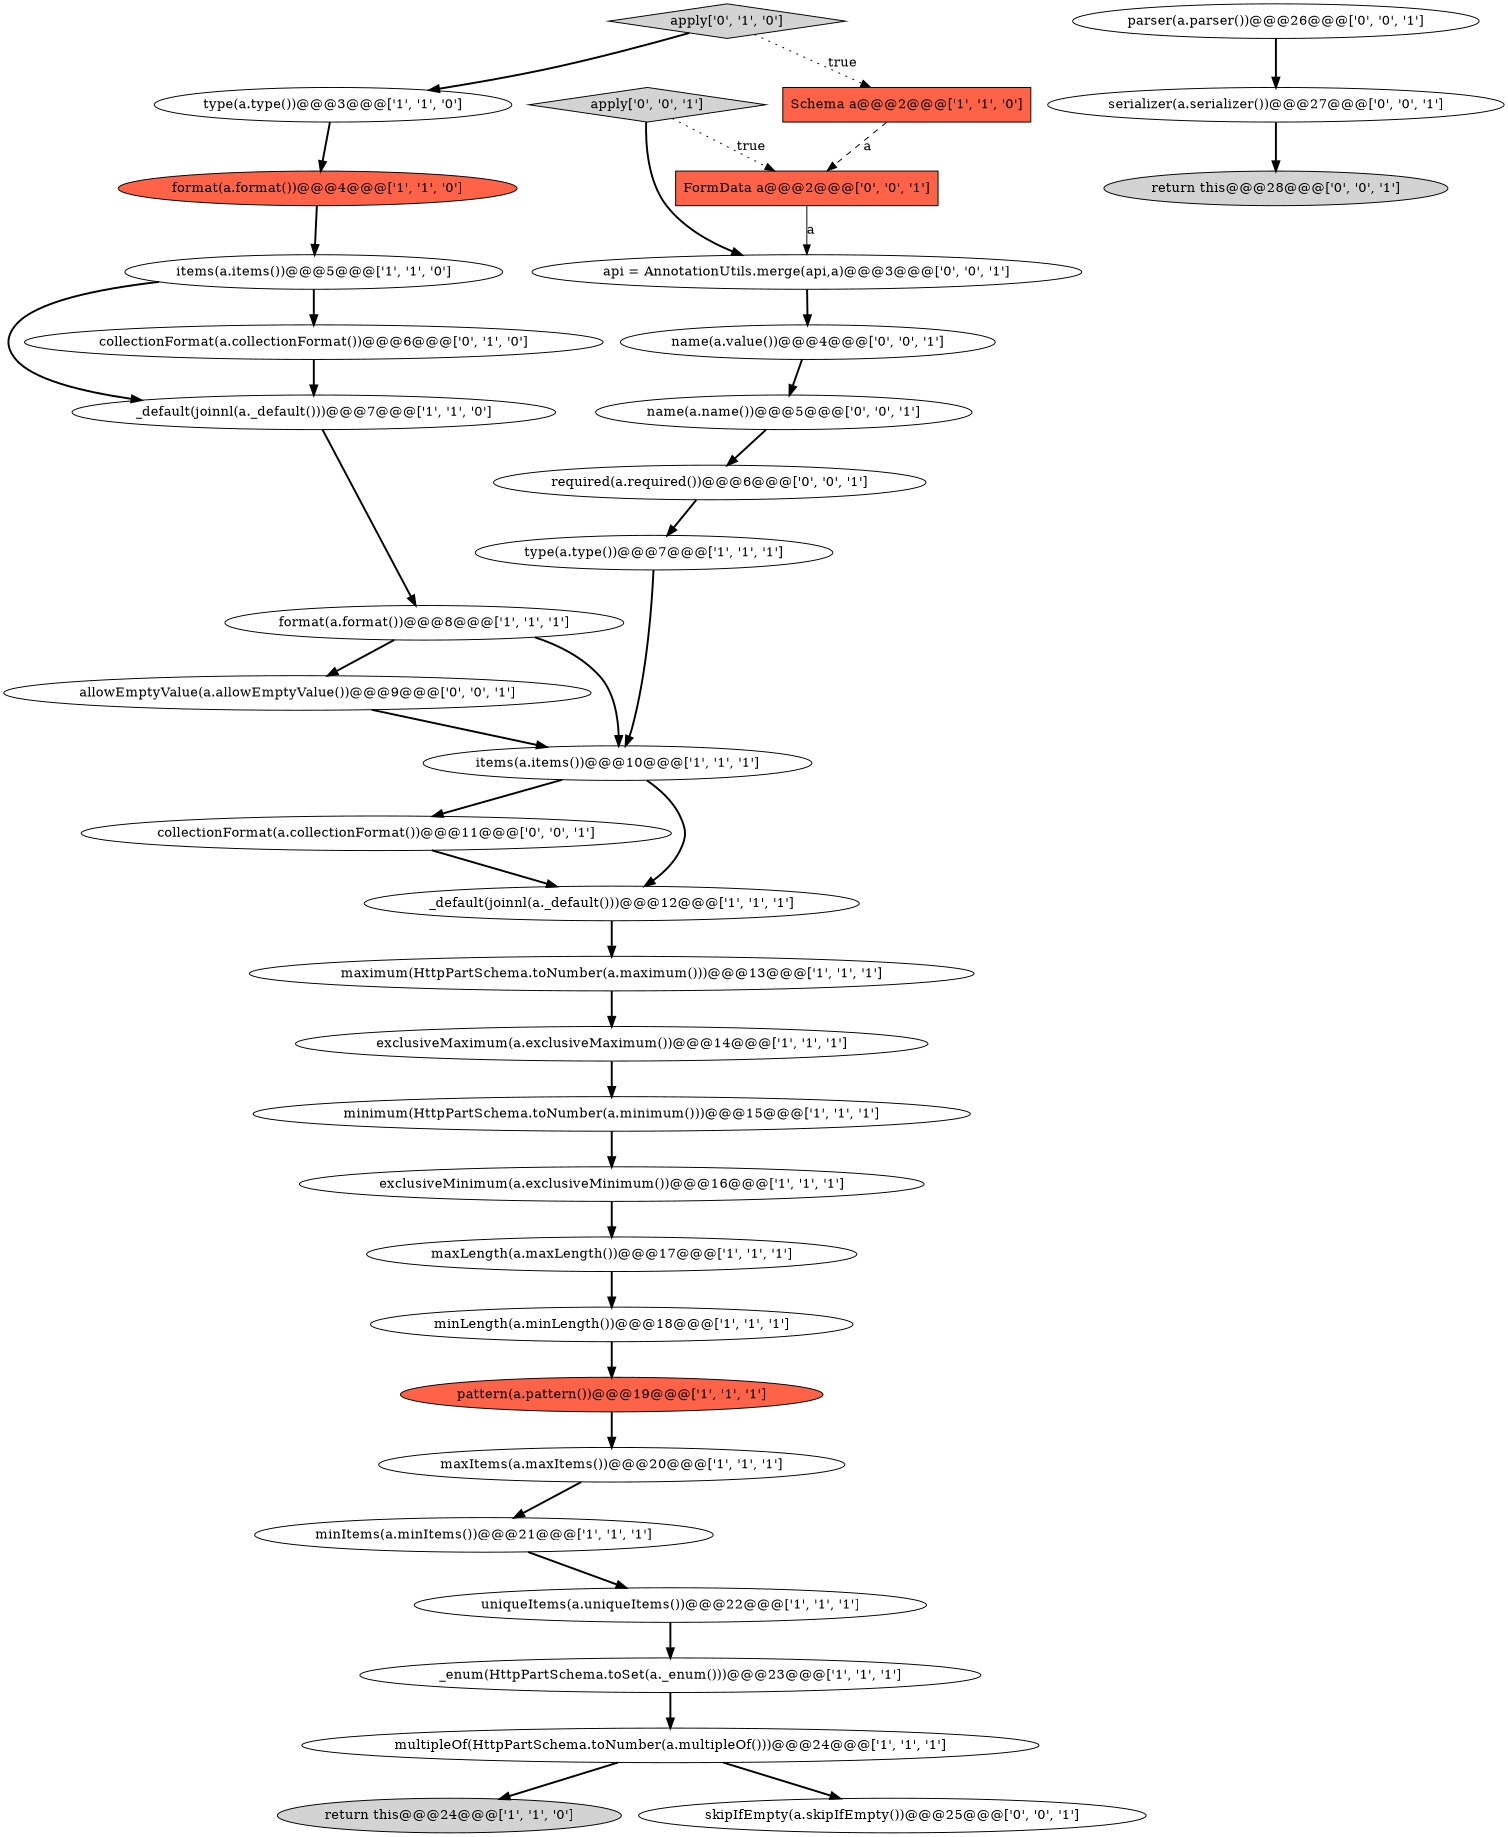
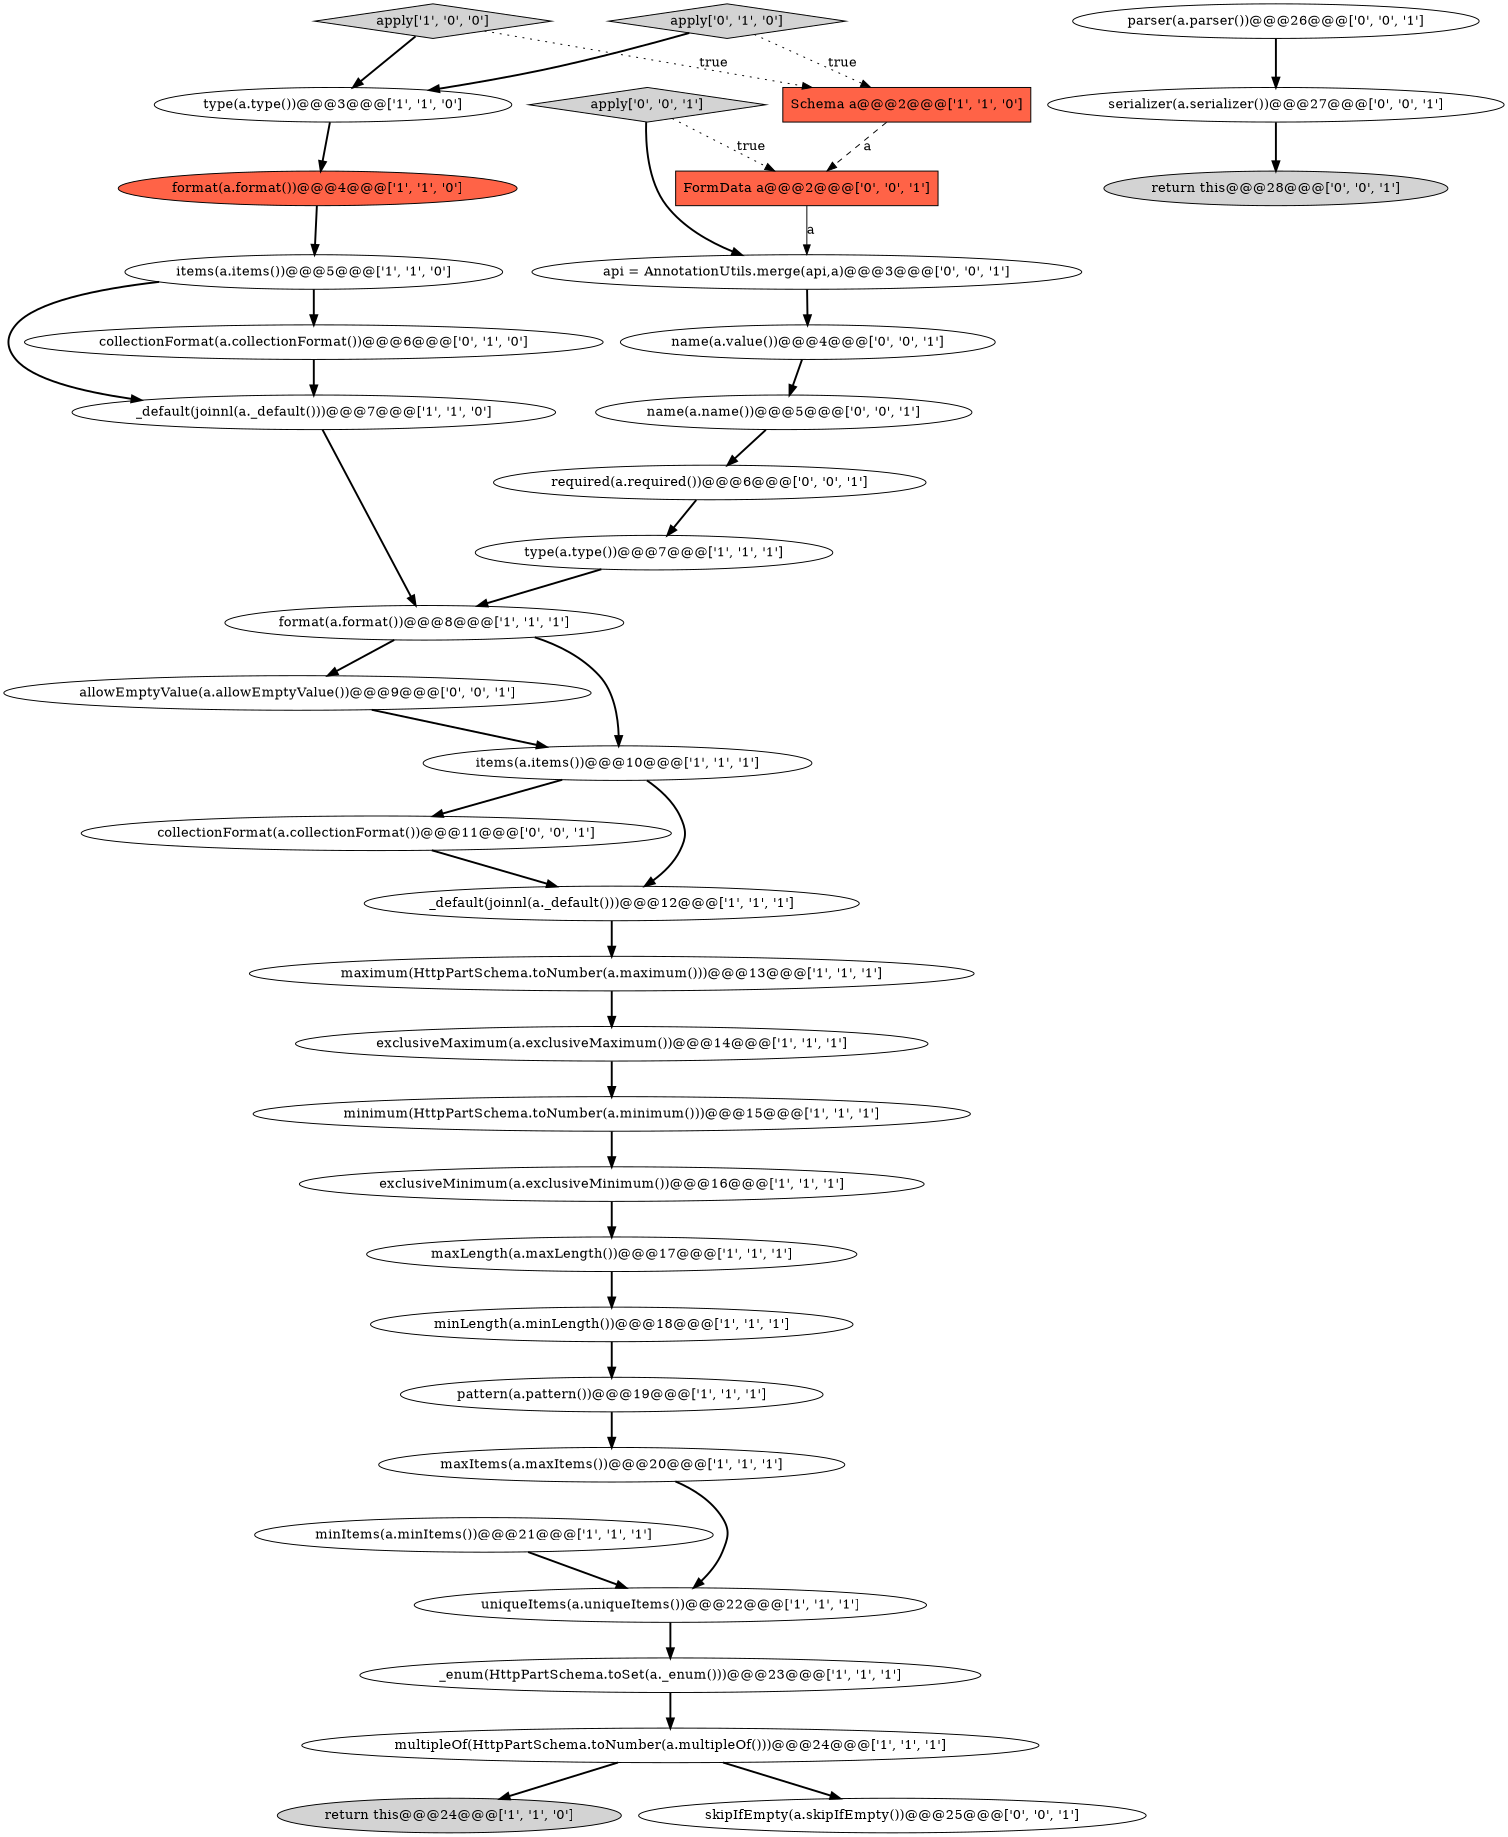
node "apply['1', '0', '0']": added
edge "type(a.type())@@@7@@@['1', '1', '1']" -> "items(a.items())@@@10@@@['1', '1', '1']": now "type(a.type())@@@7@@@['1', '1', '1']" -> "format(a.format())@@@8@@@['1', '1', '1']"
node "pattern(a.pattern())@@@19@@@['1', '1', '1']": fillcolor tomato -> white
edge "maxItems(a.maxItems())@@@20@@@['1', '1', '1']" -> "minItems(a.minItems())@@@21@@@['1', '1', '1']": now "maxItems(a.maxItems())@@@20@@@['1', '1', '1']" -> "uniqueItems(a.uniqueItems())@@@22@@@['1', '1', '1']"
